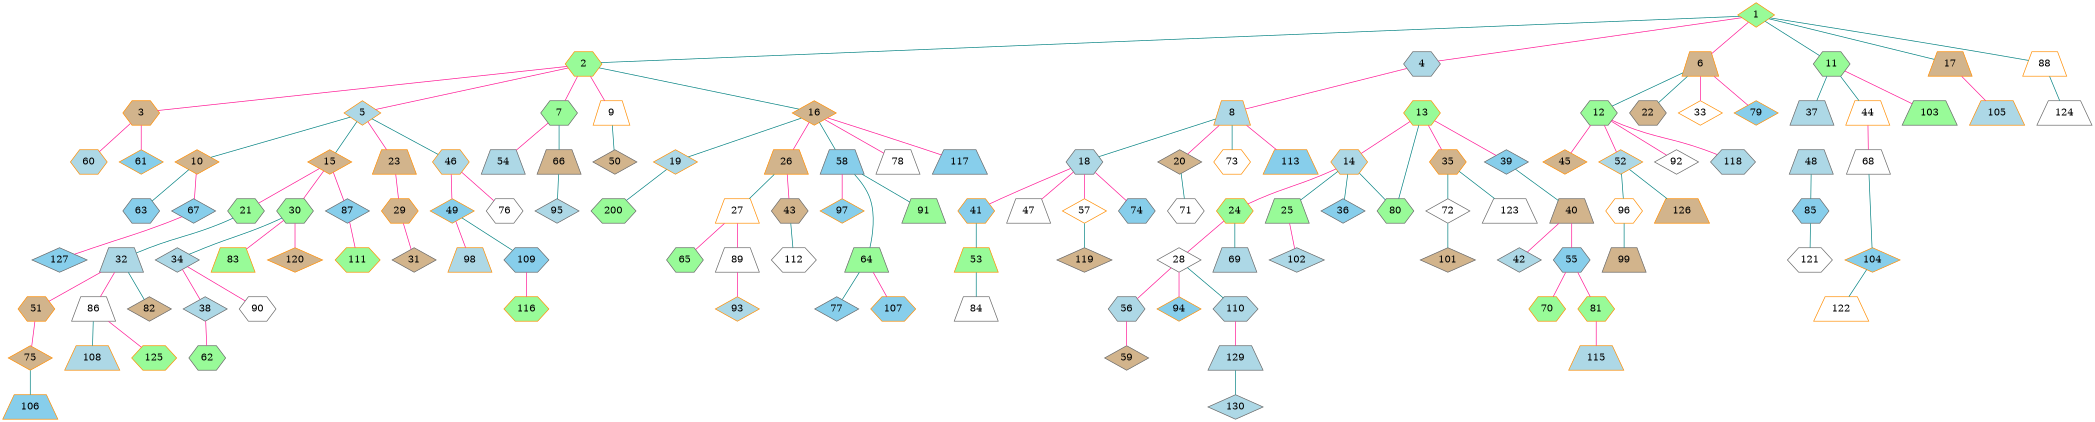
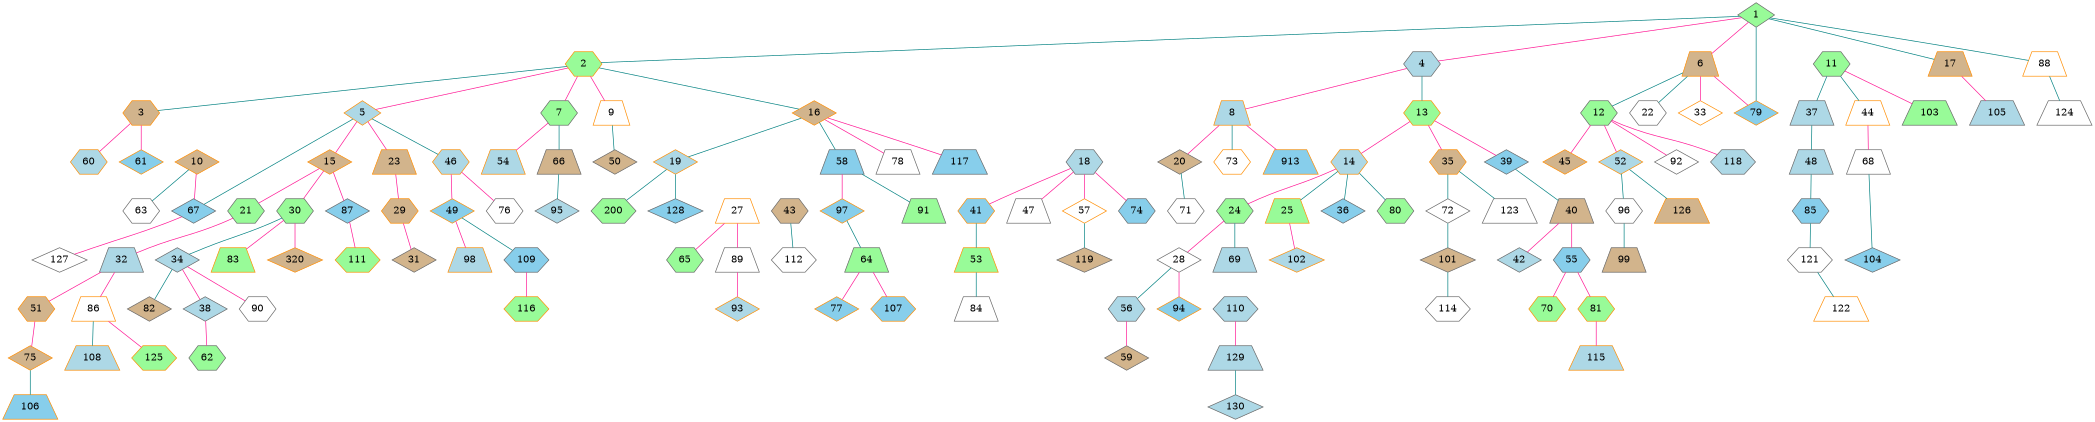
node "1": color darkorange -> gray40
edge "1" -- "11": now "1" -- "79"
edge "2" -- "3": color deeppink -> teal
node "22": fillcolor tan -> white
node "105": color darkorange -> gray40
edge "5" -- "10": now "5" -- "67"
edge "5" -- "15": color teal -> deeppink
edge "8" -- "18": removed
edge "37" -- "48": added
node "54": color gray40 -> darkorange
node "26": removed
node "113": label "113" -> "913"
edge "13" -- "80": now "13" -- "4"
edge "58" -- "64": now "97" -- "64"
node "63": fillcolor skyblue -> white
node "128": added
node "24": color darkorange -> gray40
node "25": color gray40 -> darkorange
node "96": color darkorange -> gray40
edge "21" -- "32": color teal -> deeppink
node "127": fillcolor skyblue -> white
node "120": label "120" -> "320"
node "102": color gray40 -> darkorange
node "104": color darkorange -> gray40
edge "28" -- "56": color deeppink -> teal
edge "28" -- "110": removed
edge "104" -- "122": now "121" -- "122"
edge "32" -- "82": now "34" -- "82"
edge "64" -- "77": color teal -> deeppink
node "86": color gray40 -> darkorange
node "77": color gray40 -> darkorange
node "114": added
